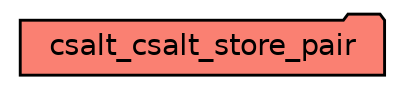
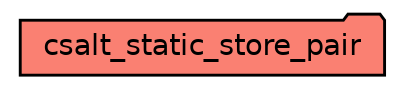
node "csalt_csalt_store_pair": label "csalt_csalt_store_pair" -> "csalt_static_store_pair"
